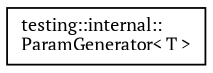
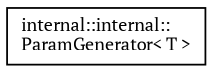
node "testing::internal:: ParamGenerator< T >": label "testing::internal:: ParamGenerator< T >" -> "internal::internal:: ParamGenerator< T >"
